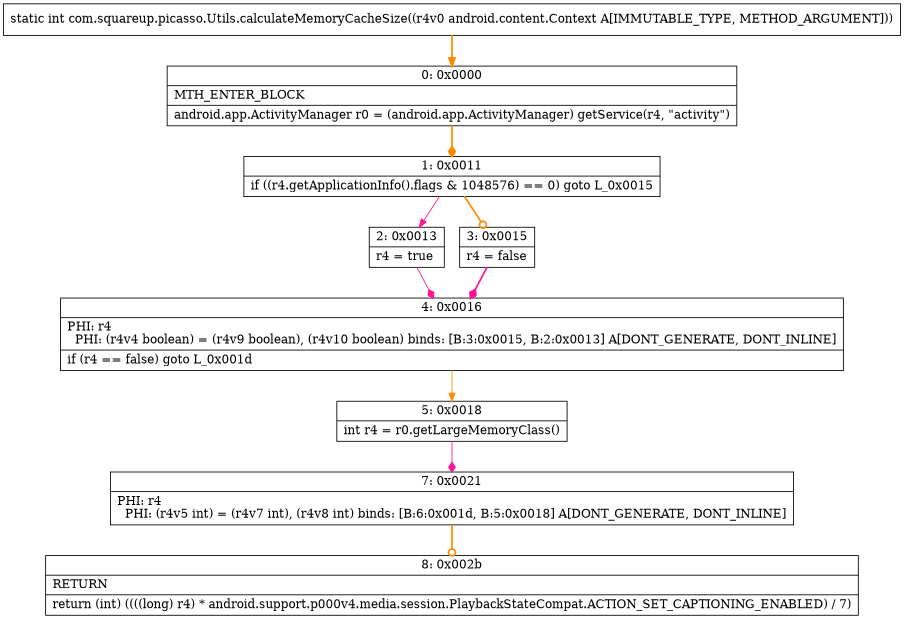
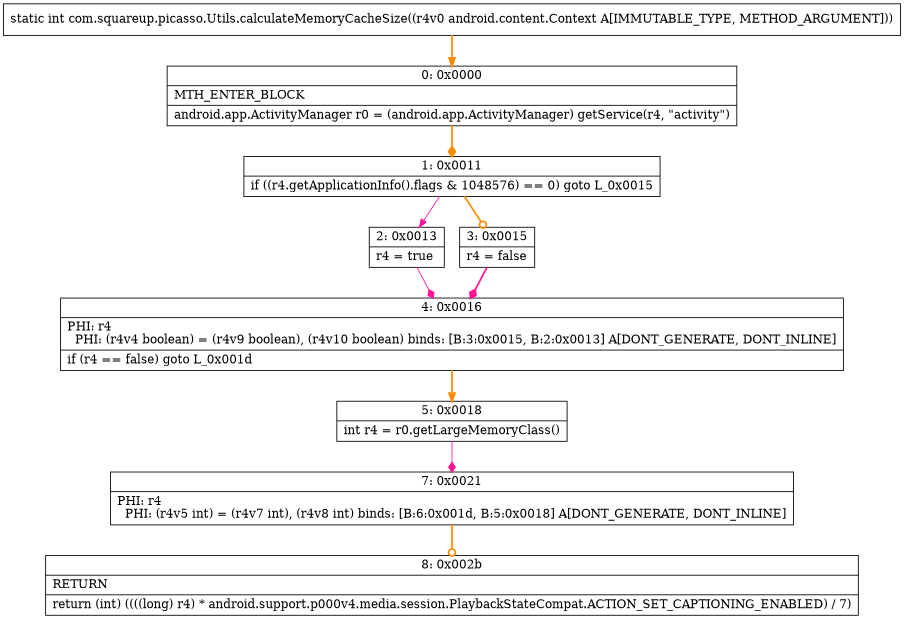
edge "4: 0x0016" -> "5: 0x0018": style solid -> bold
